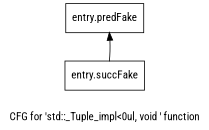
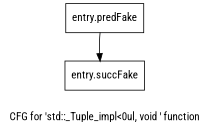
edge "entry.succFake" -> "entry.predFake": reversed
